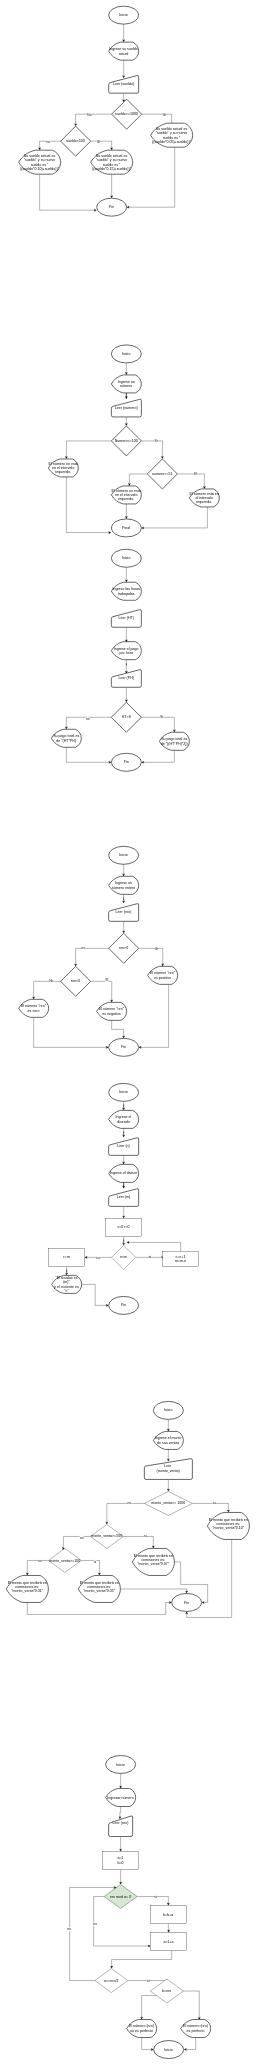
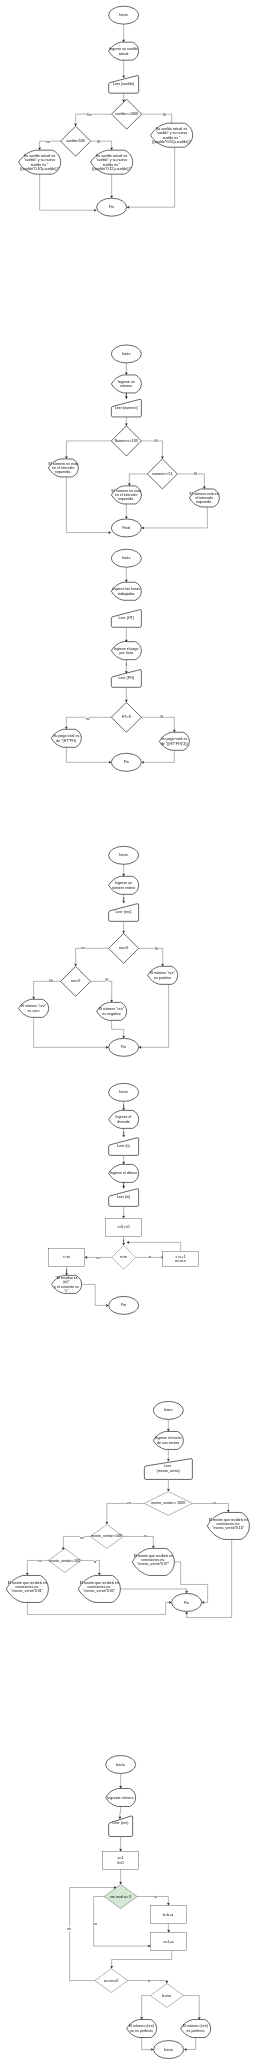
node "b=nro": moved (167, 1991) -> (167, 1995)
